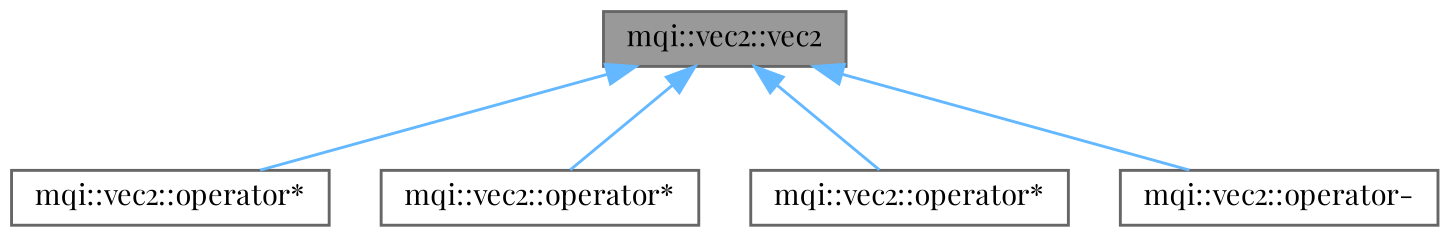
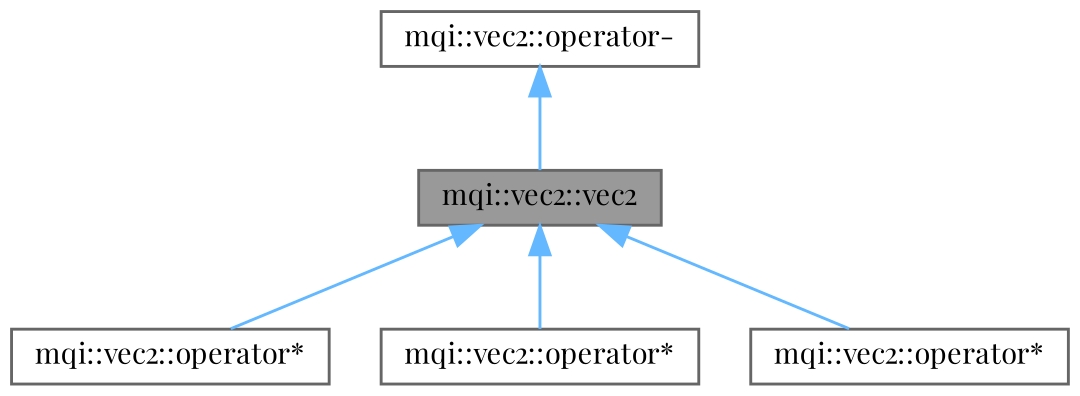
edge "mqi::vec2::operator-" -> "mqi::vec2::vec2": reversed
